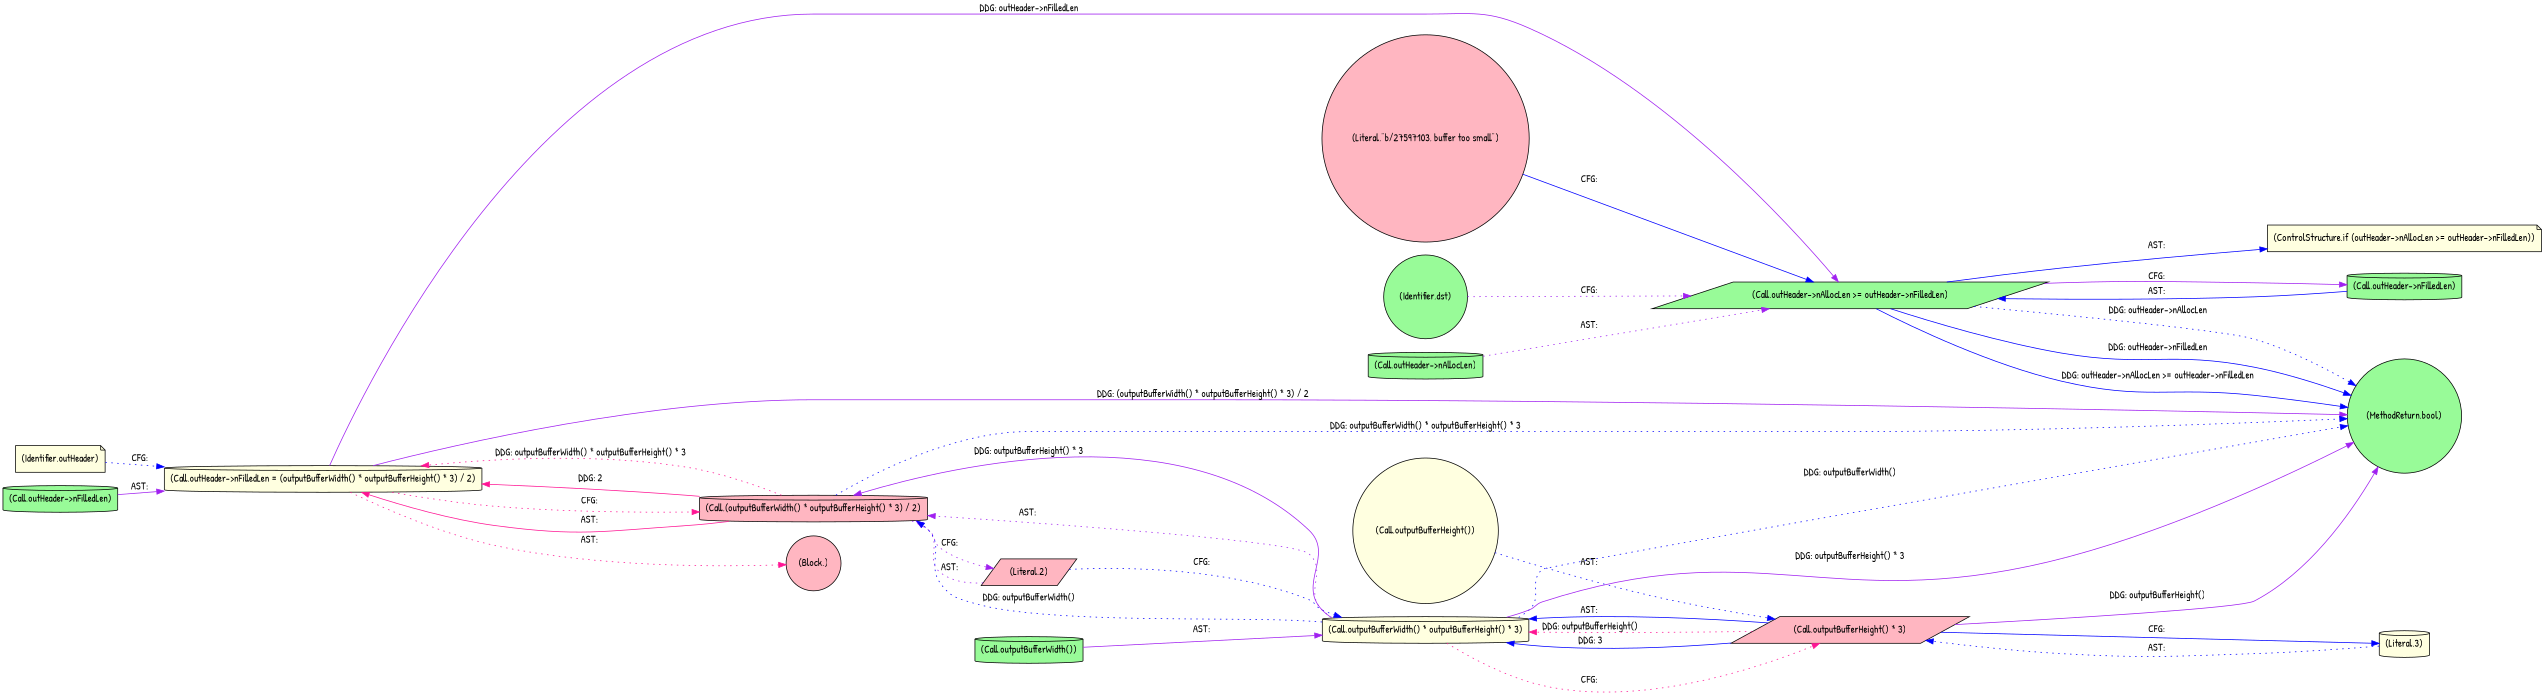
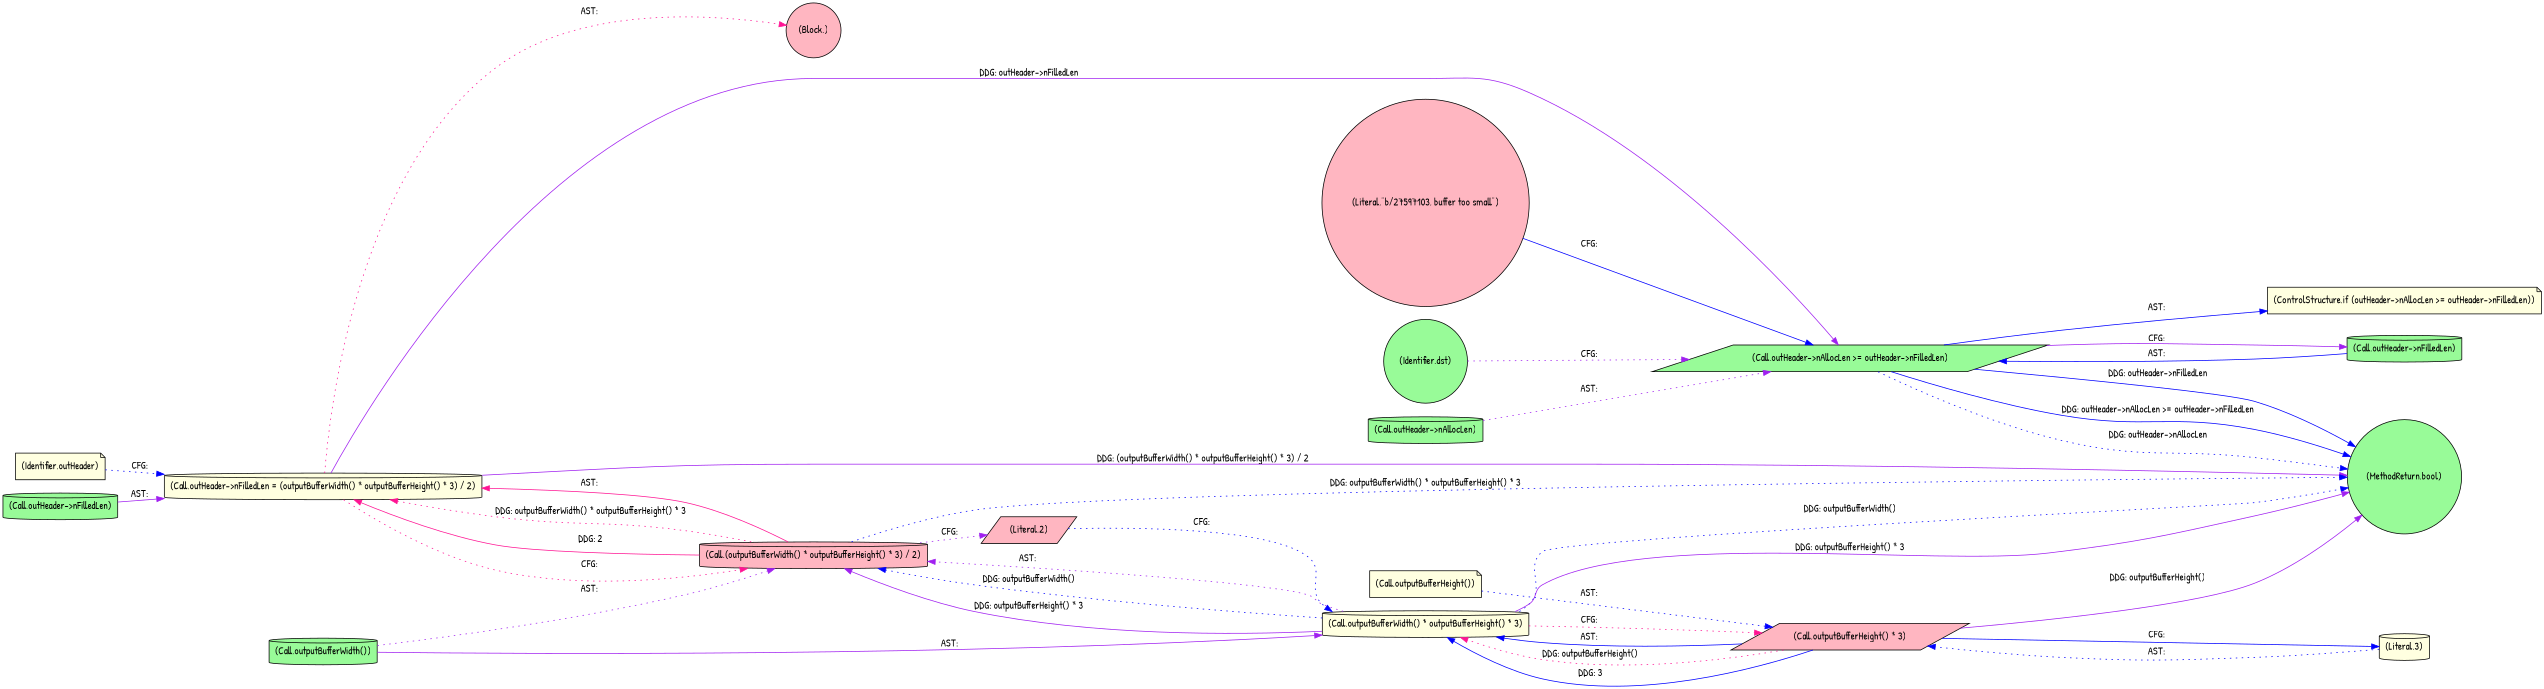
node "(Call,outputBufferHeight())": shape circle -> note
edge "(Literal,2)" -> "(Call,(outputBufferWidth() * outputBufferHeight() * 3) / 2)": now "(Call,outputBufferWidth())" -> "(Call,(outputBufferWidth() * outputBufferHeight() * 3) / 2)"
